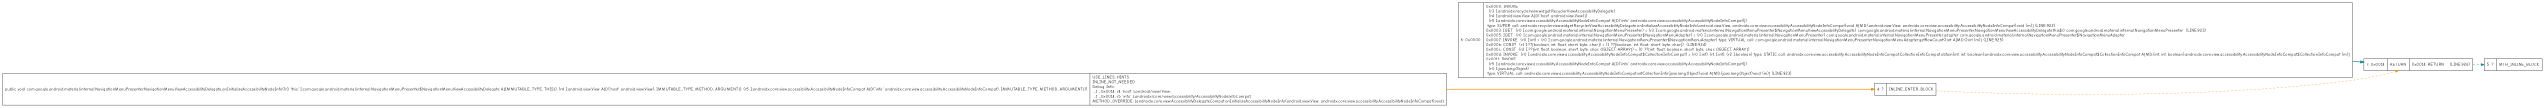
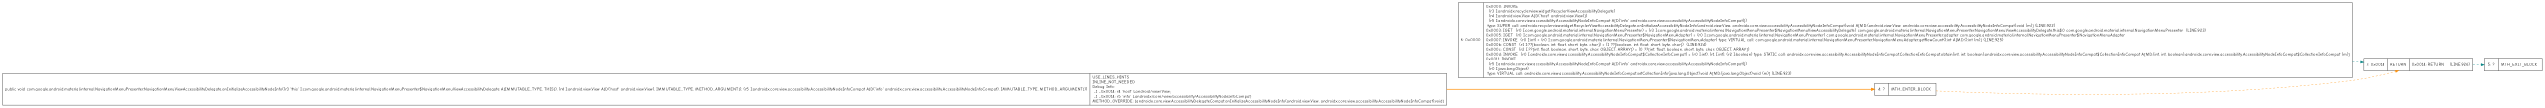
edge "6: 0x0000" -> "7: 0x0014": style bold -> dashed
node "5: ?": text "MTH_INLINE_BLOCK" -> "MTH_EXIT_BLOCK"
node "4: ?": text "INLINE_ENTER_BLOCK" -> "MTH_ENTER_BLOCK"
